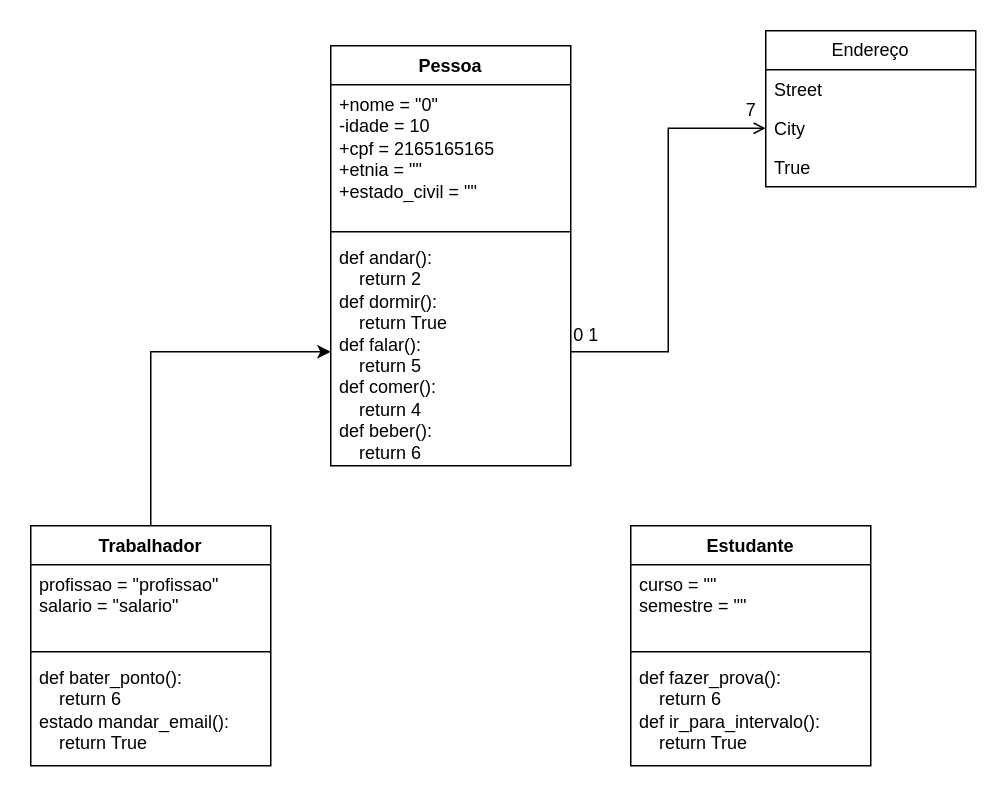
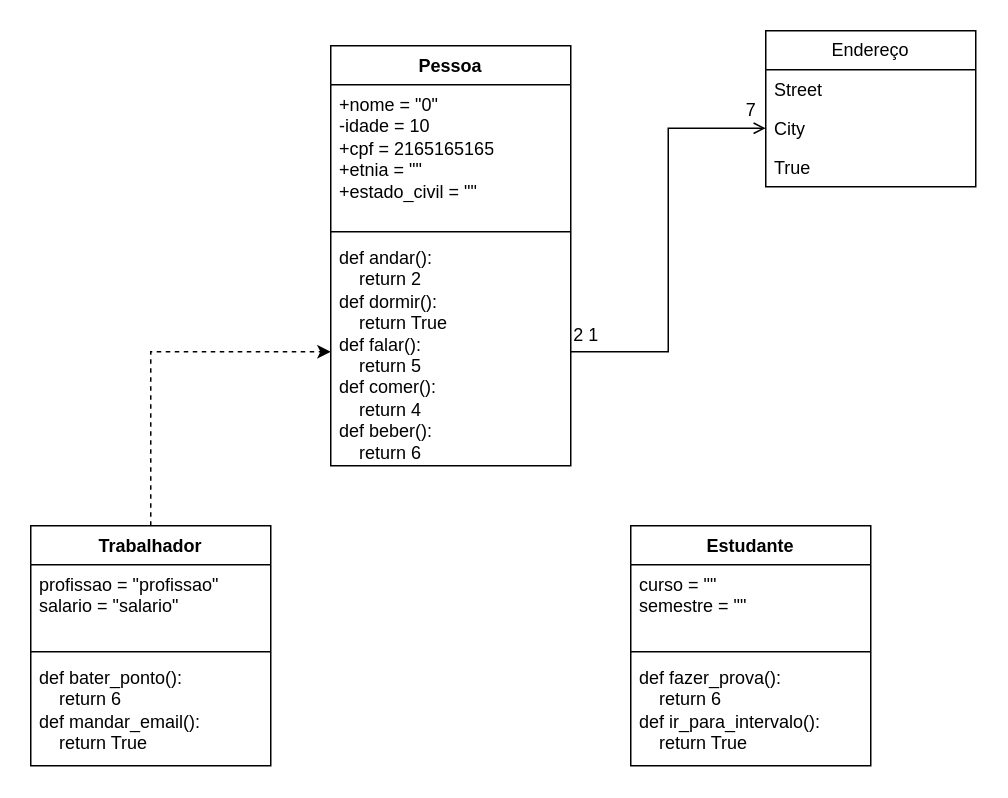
node "0 1": label "0 1" -> "2 1"
edge "Trabalhador" -> "def andar(): return 2 def dormir(): return True def falar(): return 5 def comer(): return 4 def beber(): return 6": style solid -> dashed
node "def bater_ponto(): return 6 estado mandar_email(): return True": label "def bater_ponto(): return 6 estado mandar_email(): return True" -> "def bater_ponto(): return 6 def mandar_email(): return True"
